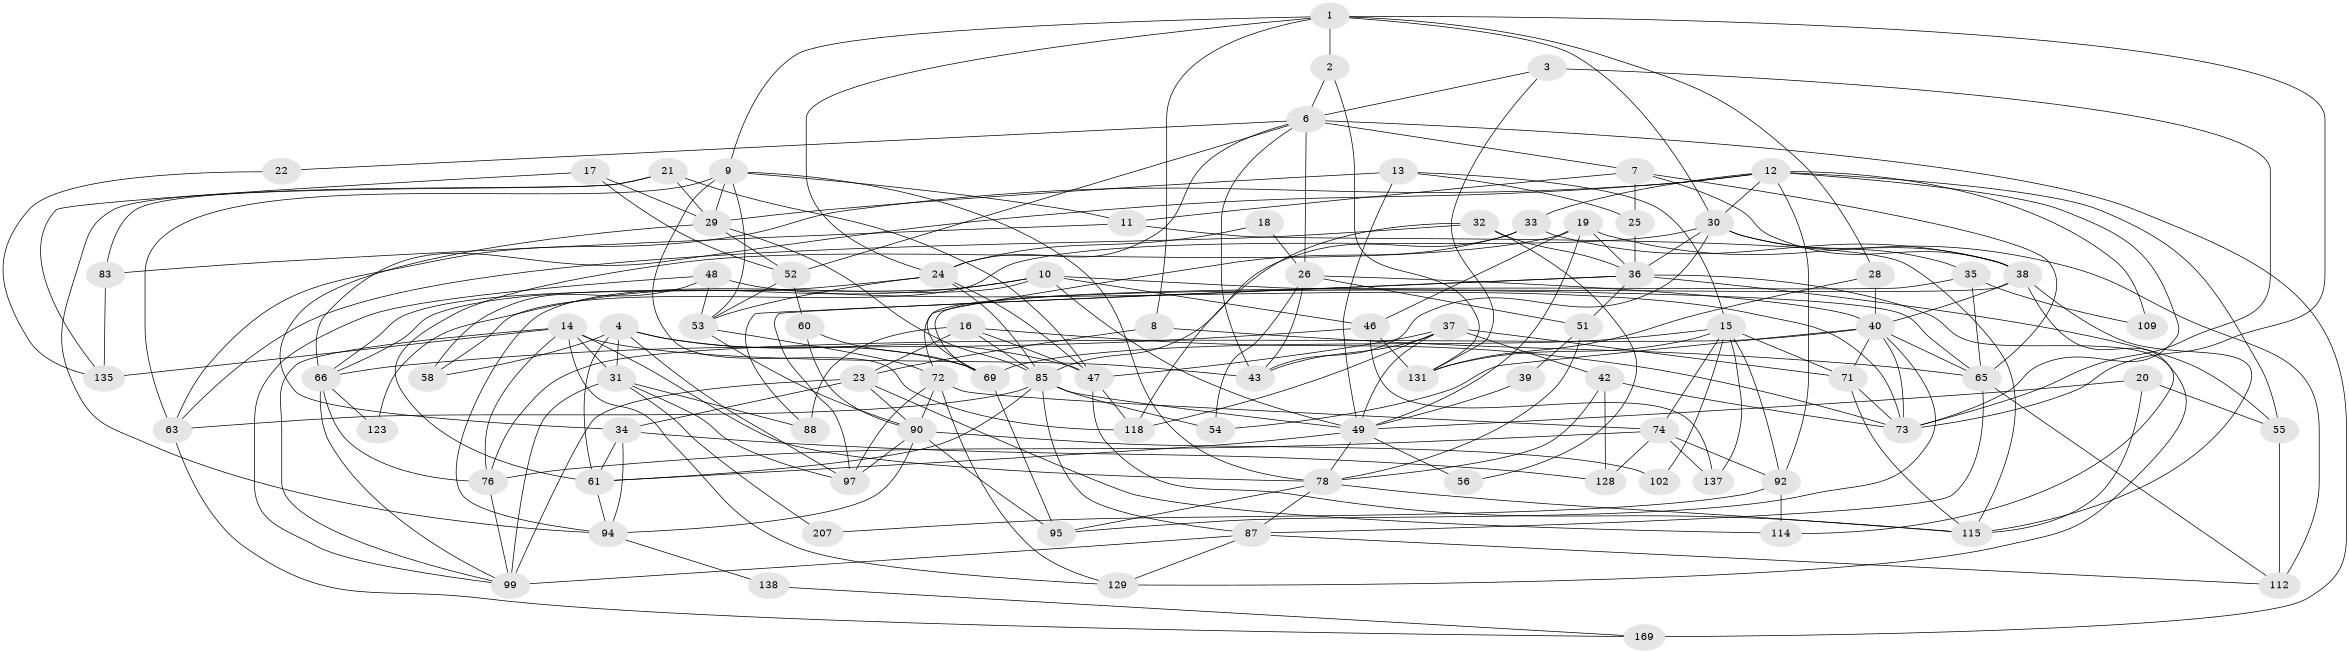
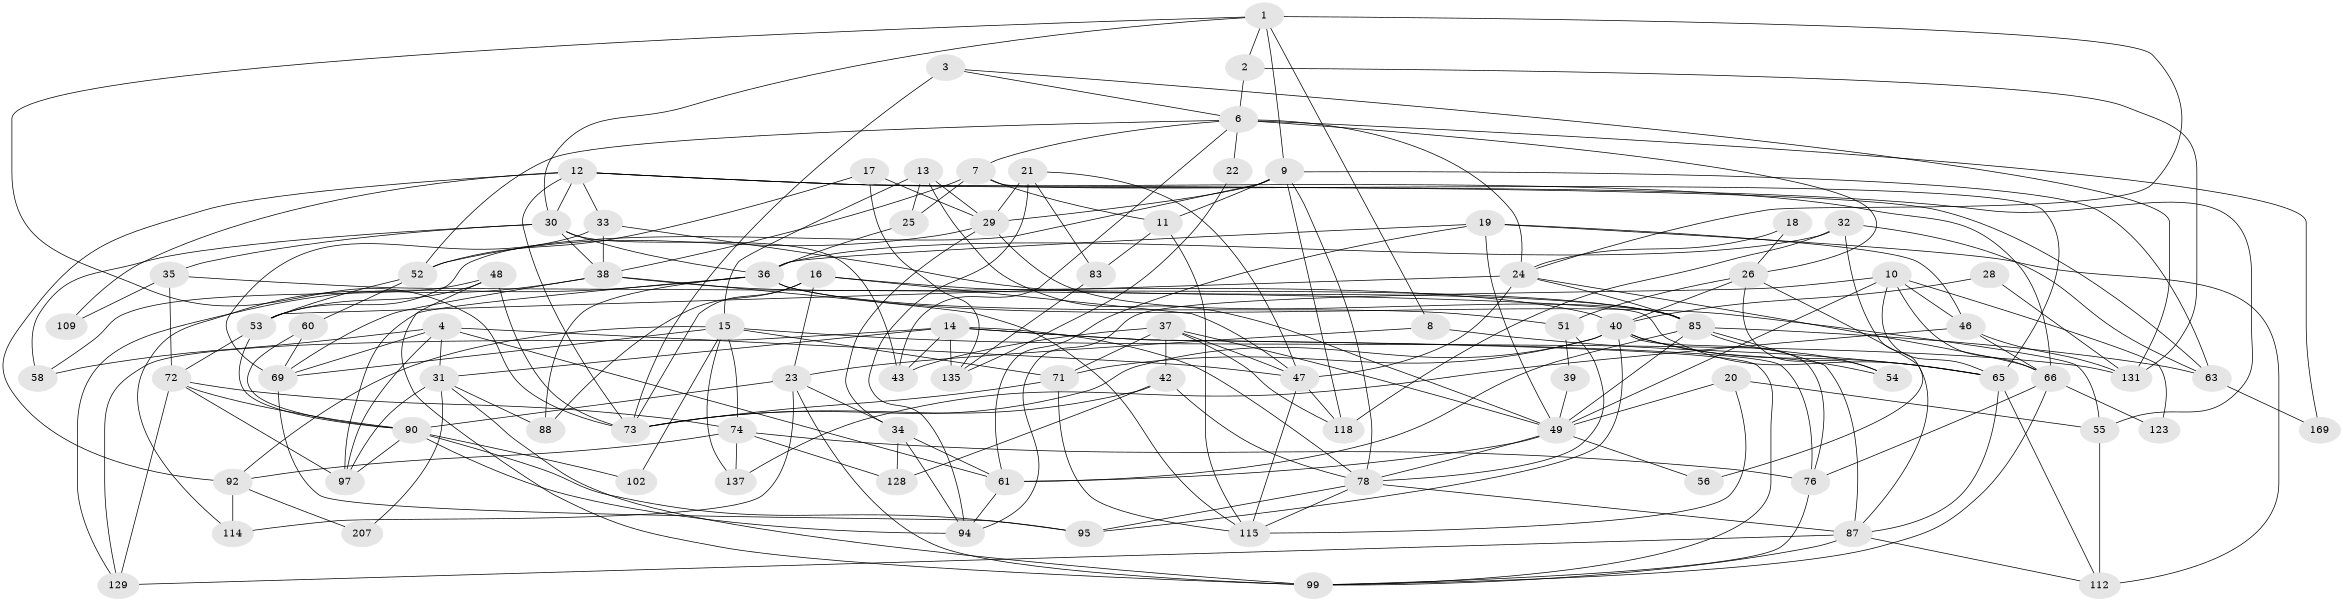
edge "1" -- "28": removed
edge "26" -- "43": now "26" -- "87"
node "138": removed
